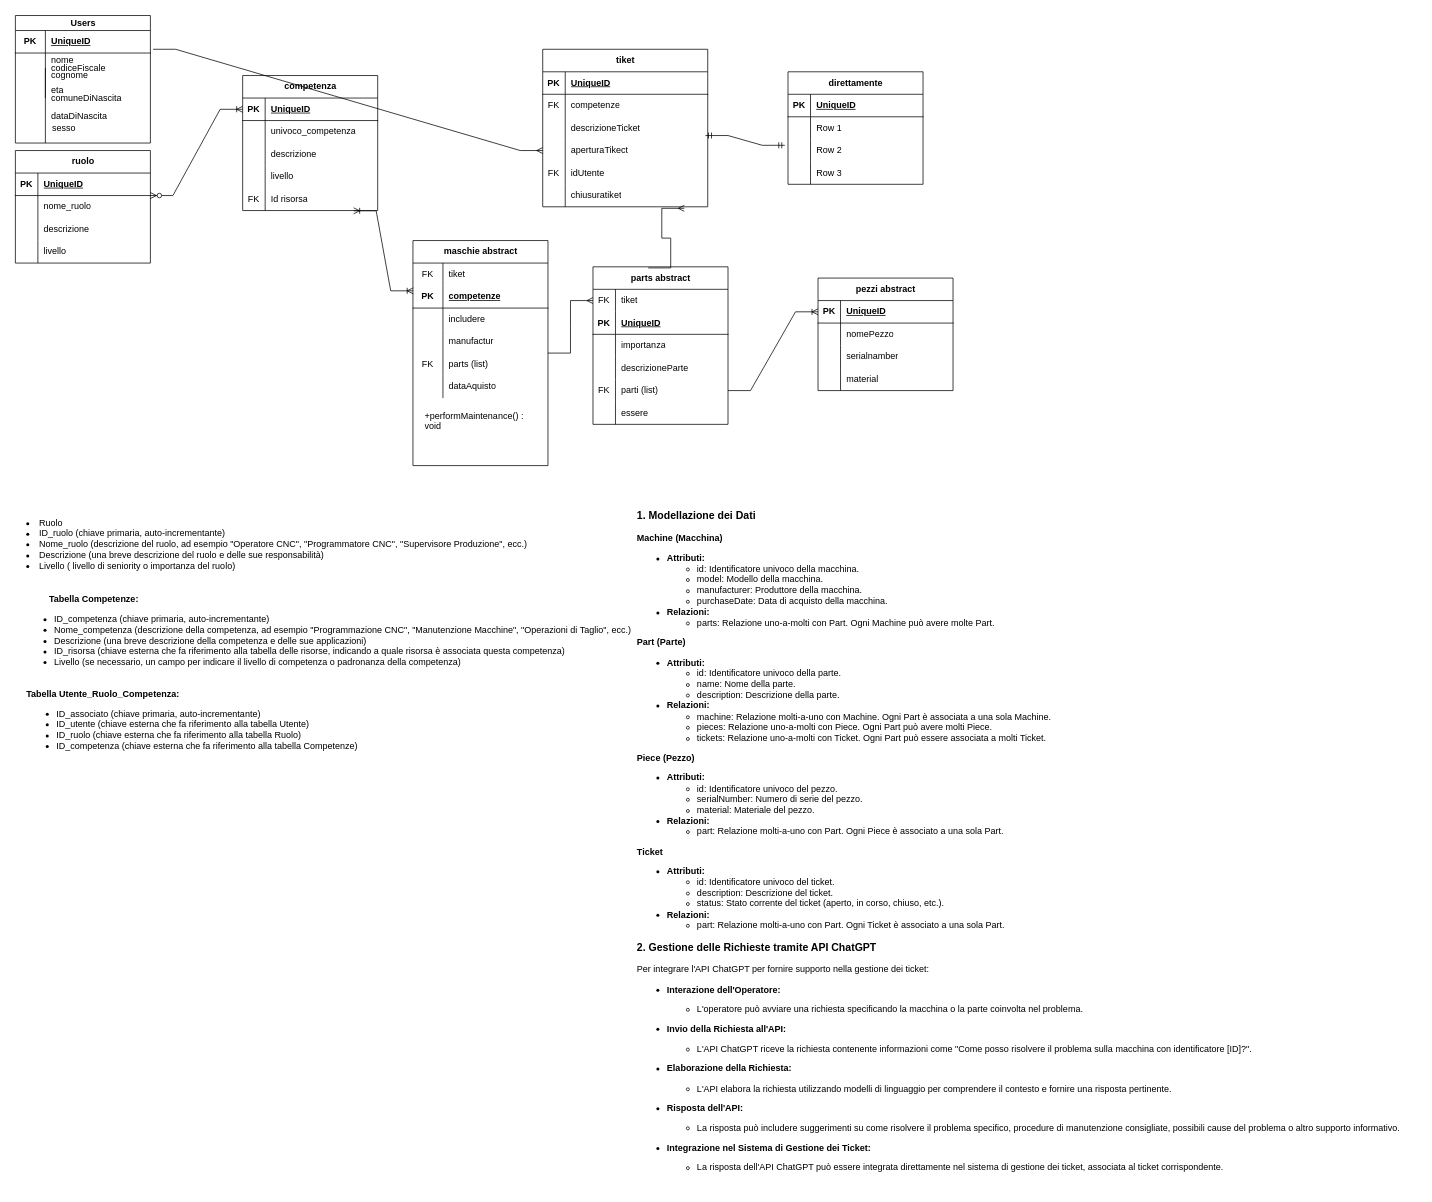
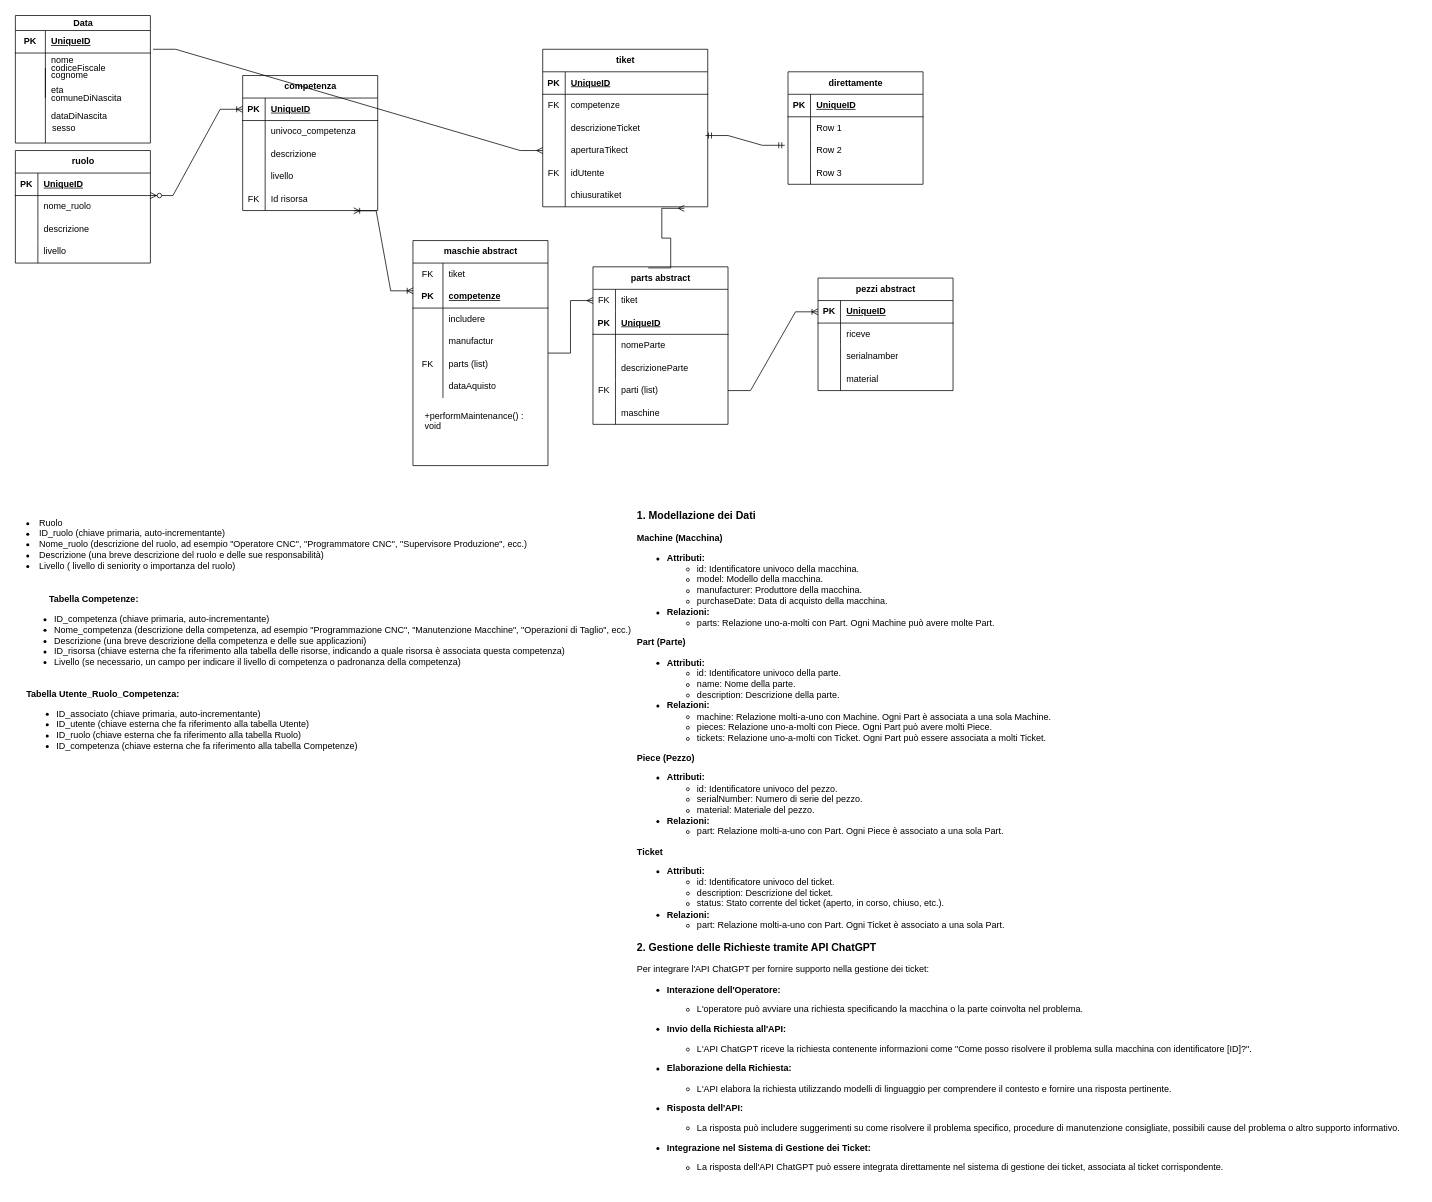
node "Users": label "Users" -> "Data"
node "nomePezzo": label "nomePezzo" -> "riceve"
node "importanza": label "importanza" -> "nomeParte"
node "essere": label "essere" -> "maschine"
